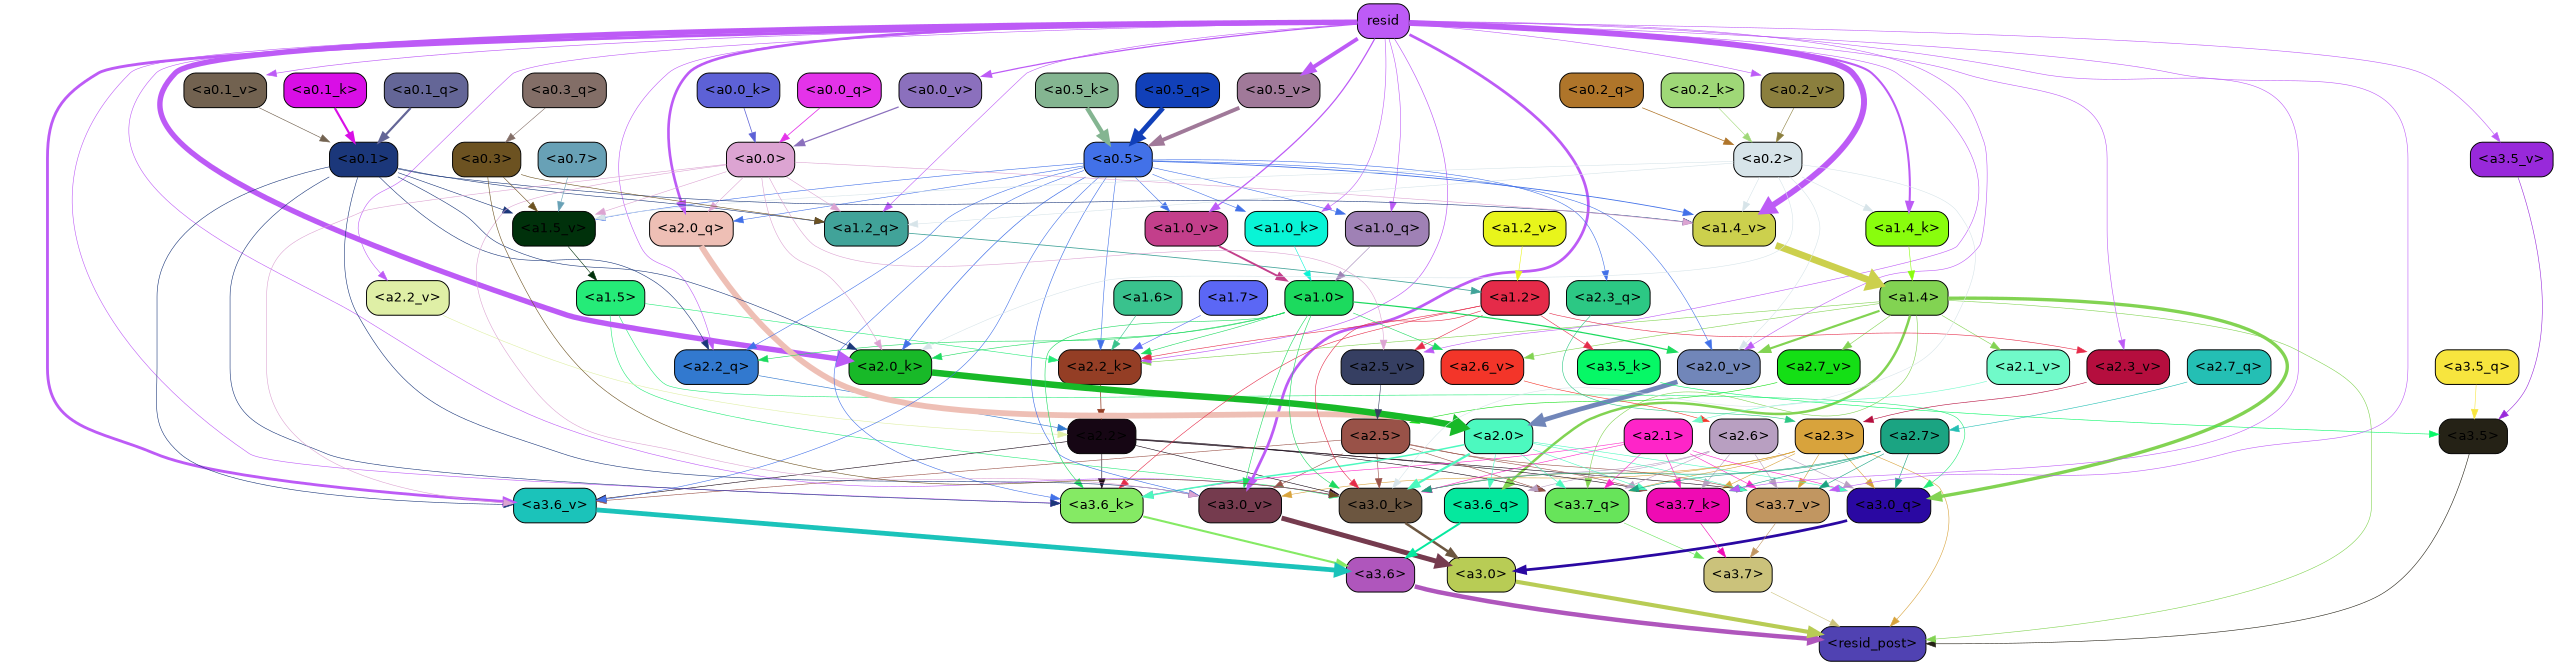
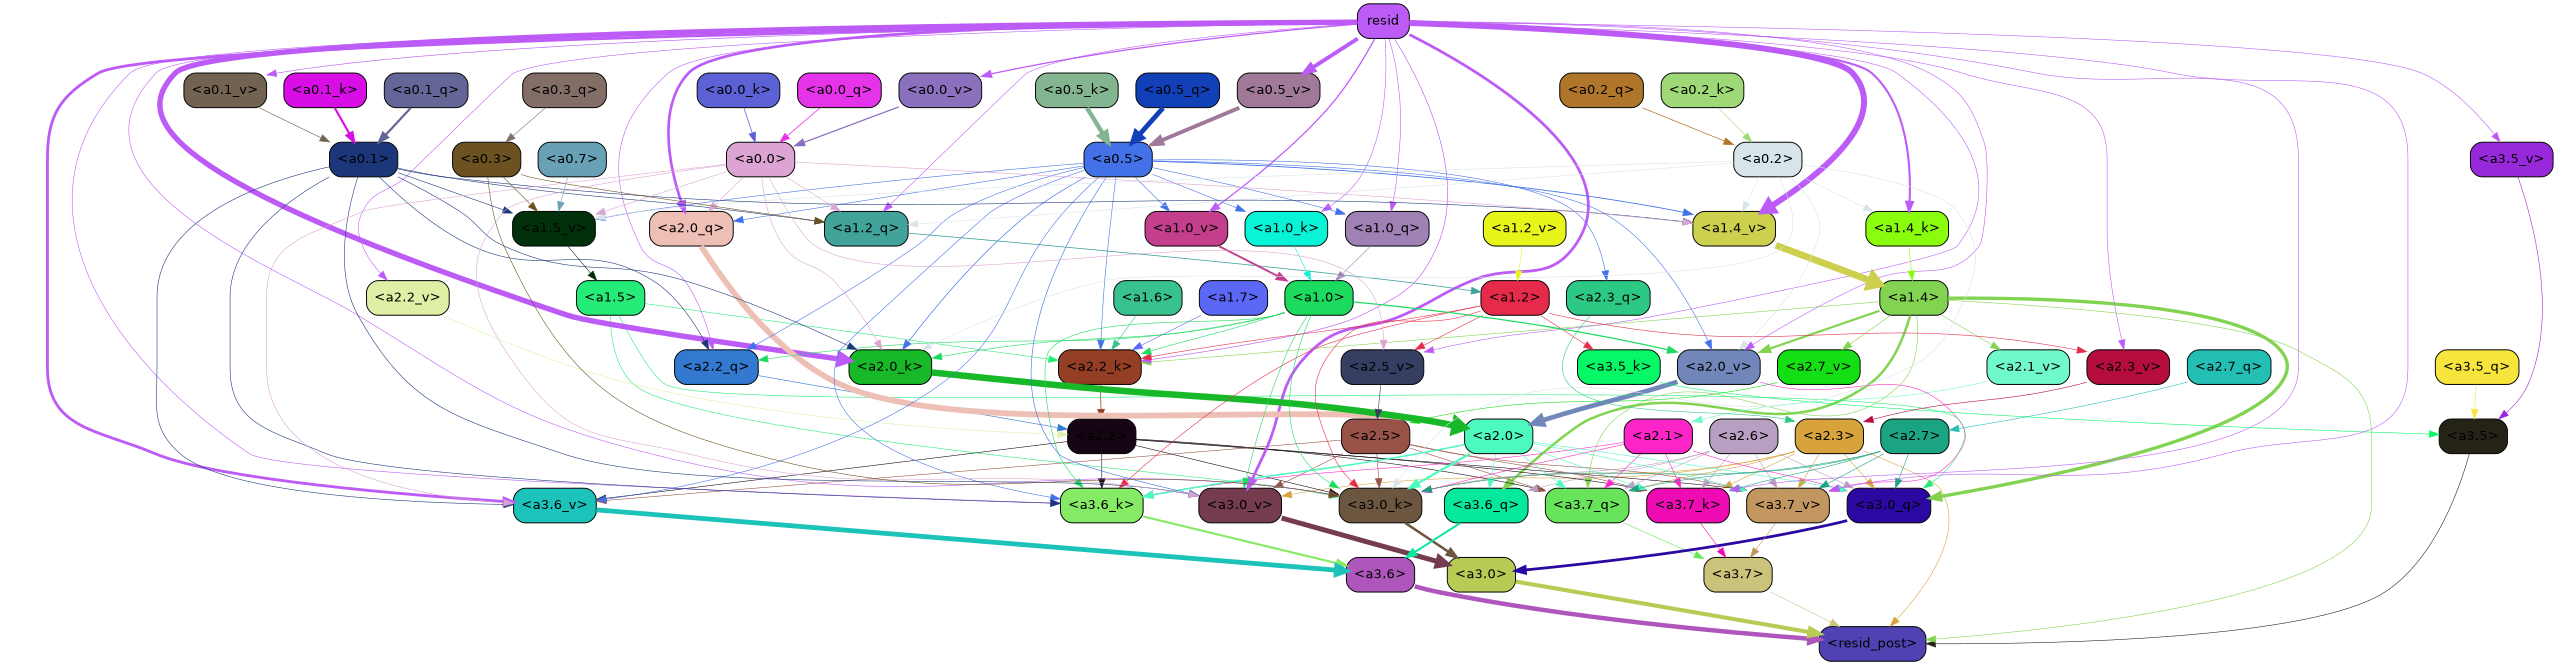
node "<a0.2_v>": removed
node "<a2.6_v>": removed
edge "<a2.1>" -> "<a3.7_v>": now "<a2.0_v>" -> "<a3.7_v>"
